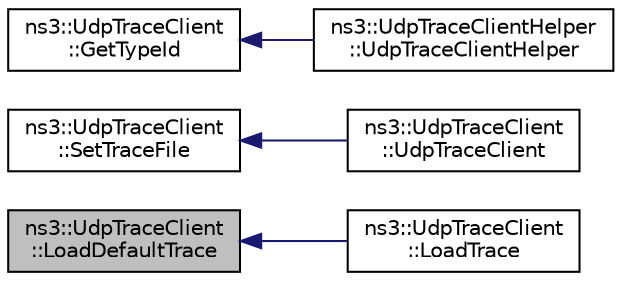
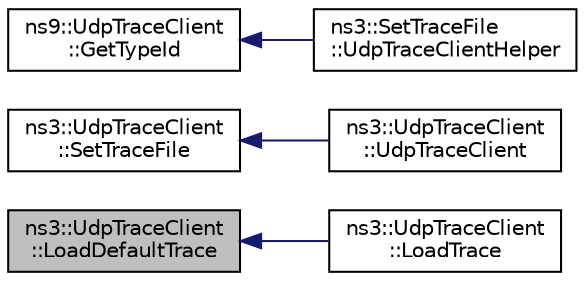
node "ns3::UdpTraceClient ::GetTypeId": label "ns3::UdpTraceClient ::GetTypeId" -> "ns9::UdpTraceClient ::GetTypeId"
node "ns3::UdpTraceClientHelper ::UdpTraceClientHelper": label "ns3::UdpTraceClientHelper ::UdpTraceClientHelper" -> "ns3::SetTraceFile ::UdpTraceClientHelper"
